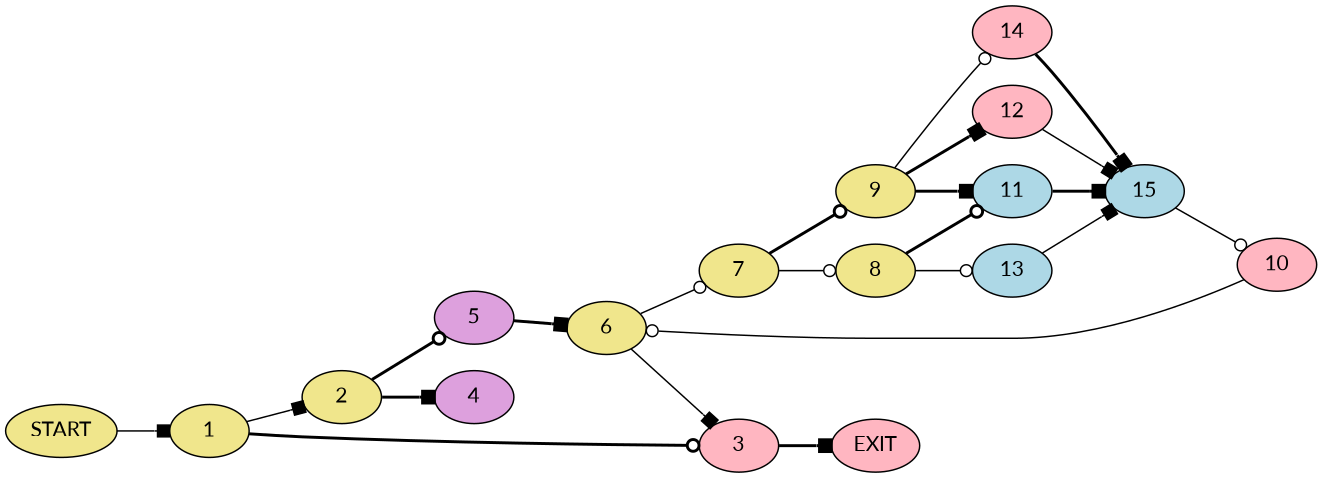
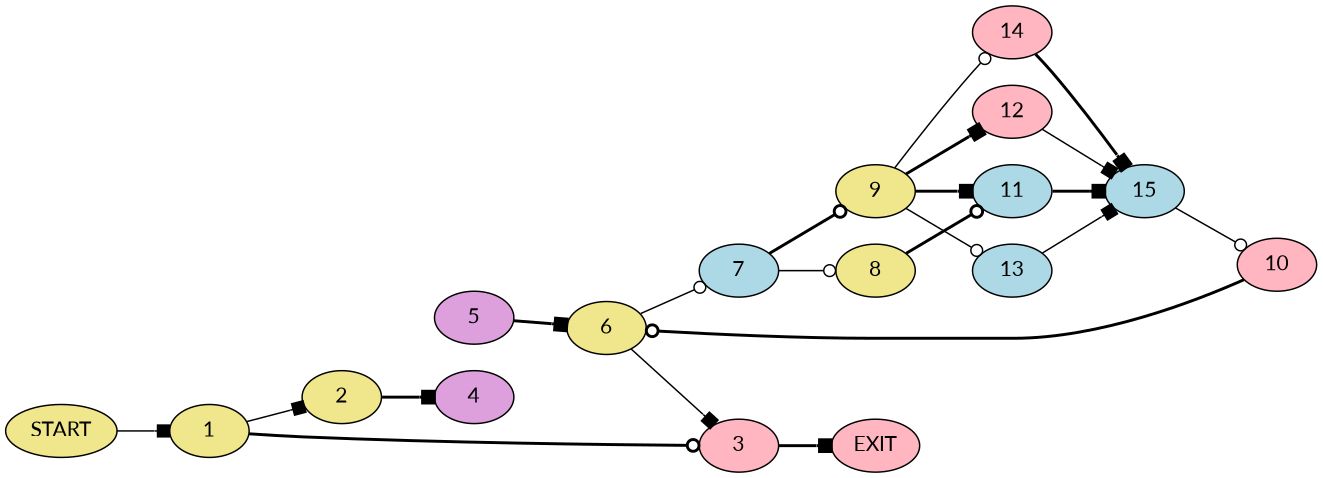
node "7": fillcolor khaki -> lightblue
edge "8" -> "13": now "9" -> "13"
edge "10" -> "6": style solid -> bold
edge "2" -> "5": removed
